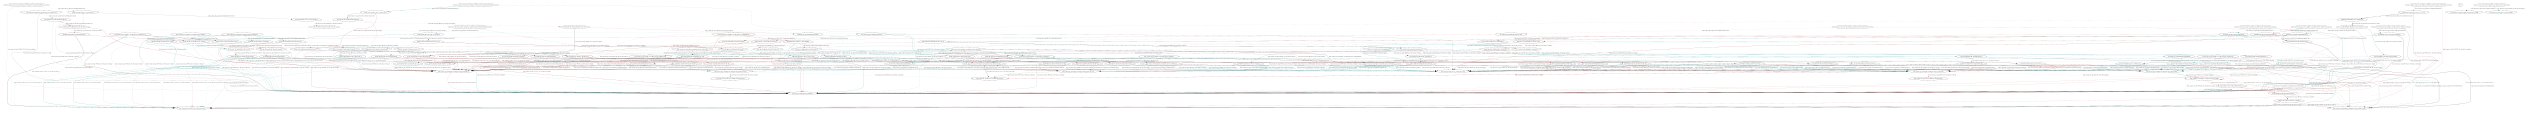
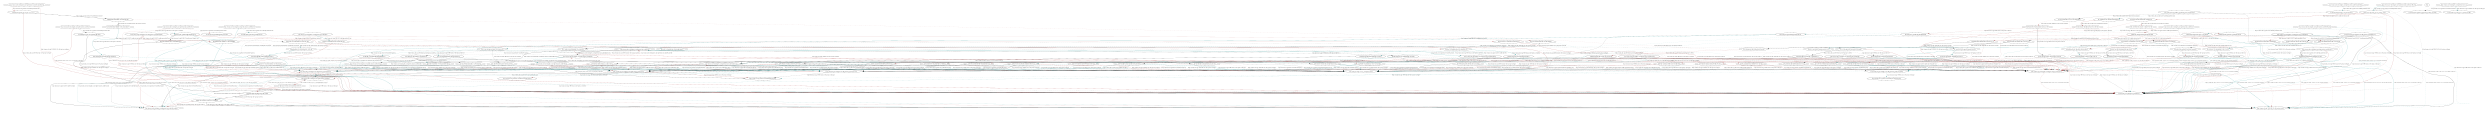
edge "Nb687850043484d71b2cc72f8e4f15b94" -> "N8282673a50994f4a9eb39083a62f52ec": now "Nb687850043484d71b2cc72f8e4f15b94" -> "http://www.w3.org/2002/07/owl#Class"
